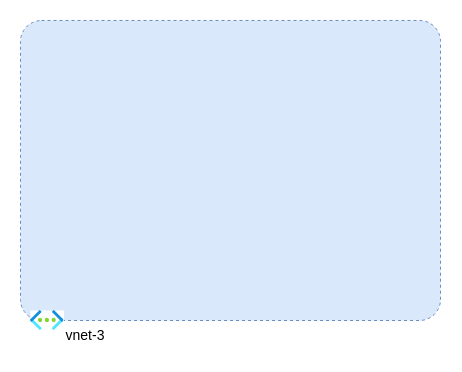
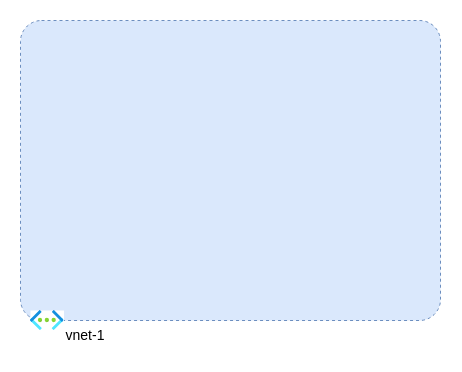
node "vnet-3": label "vnet-3" -> "vnet-1"
